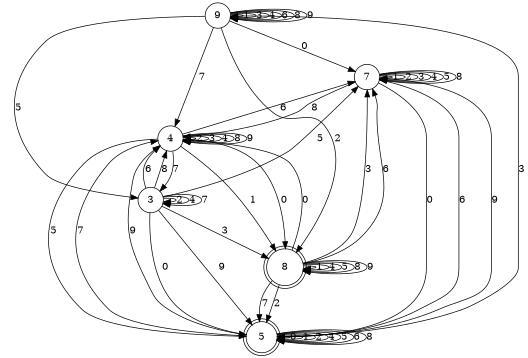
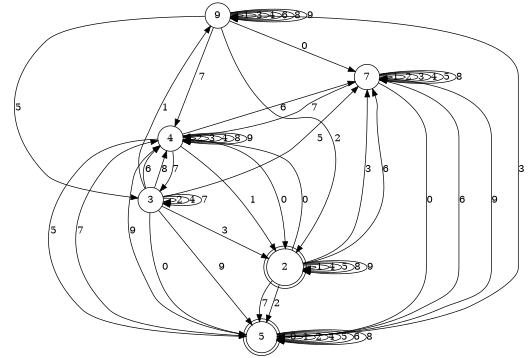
edge "3" -> "9": added, label "1"
edge "7" -> "4": label "8" -> "7"
node "8": label "8" -> "2"
